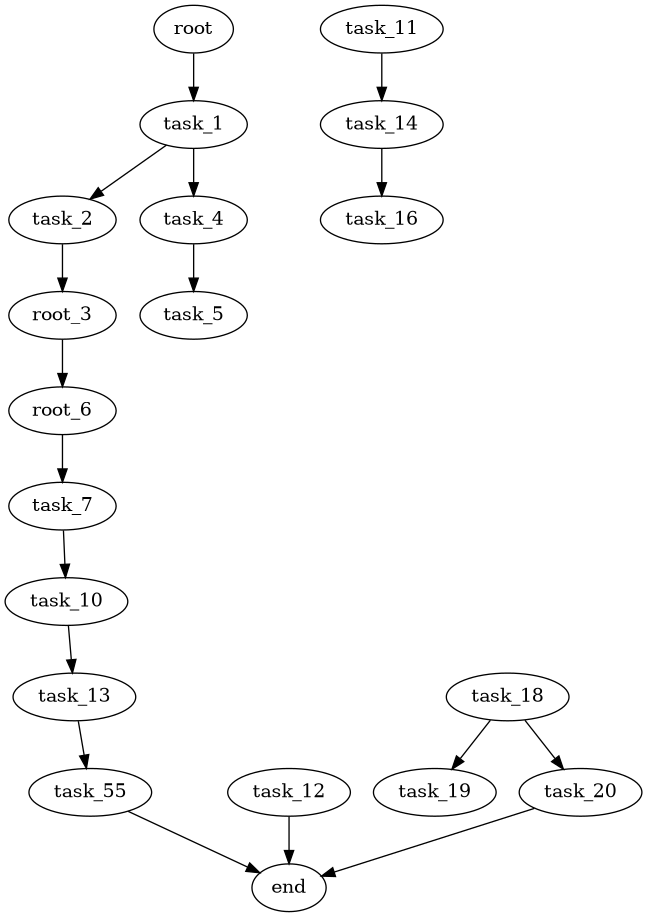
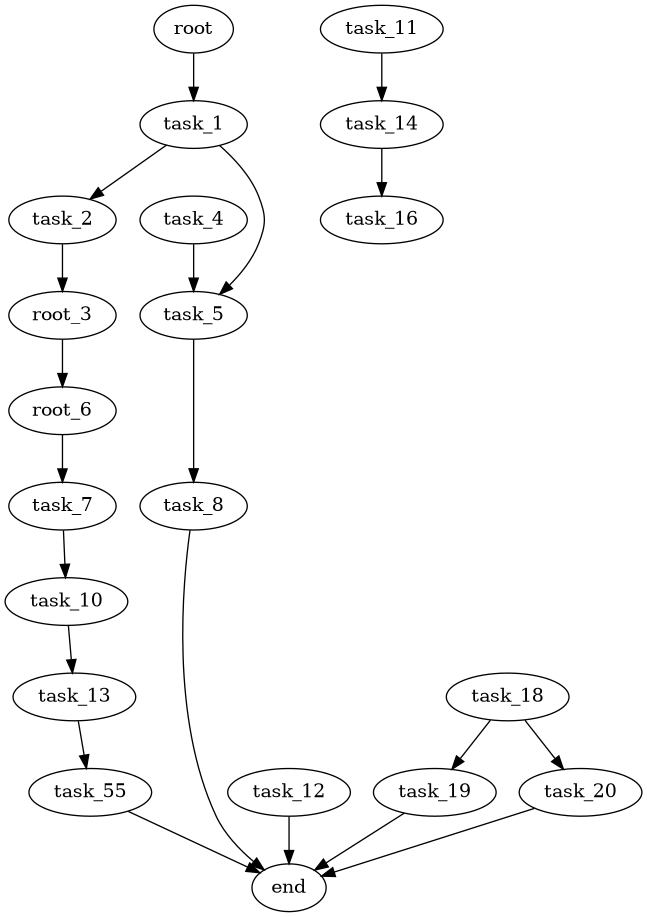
edge "task_1" -> "task_4": now "task_1" -> "task_5"
node "task_8": added
edge "task_19" -> "end": added
